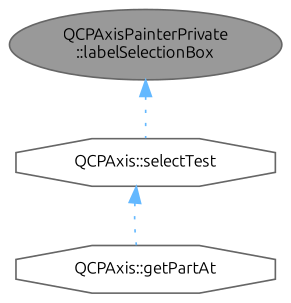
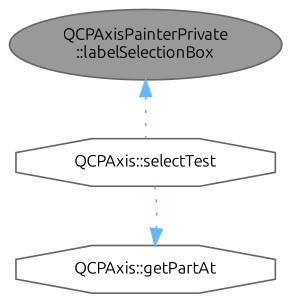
edge "QCPAxis::getPartAt" -> "QCPAxis::selectTest": reversed
